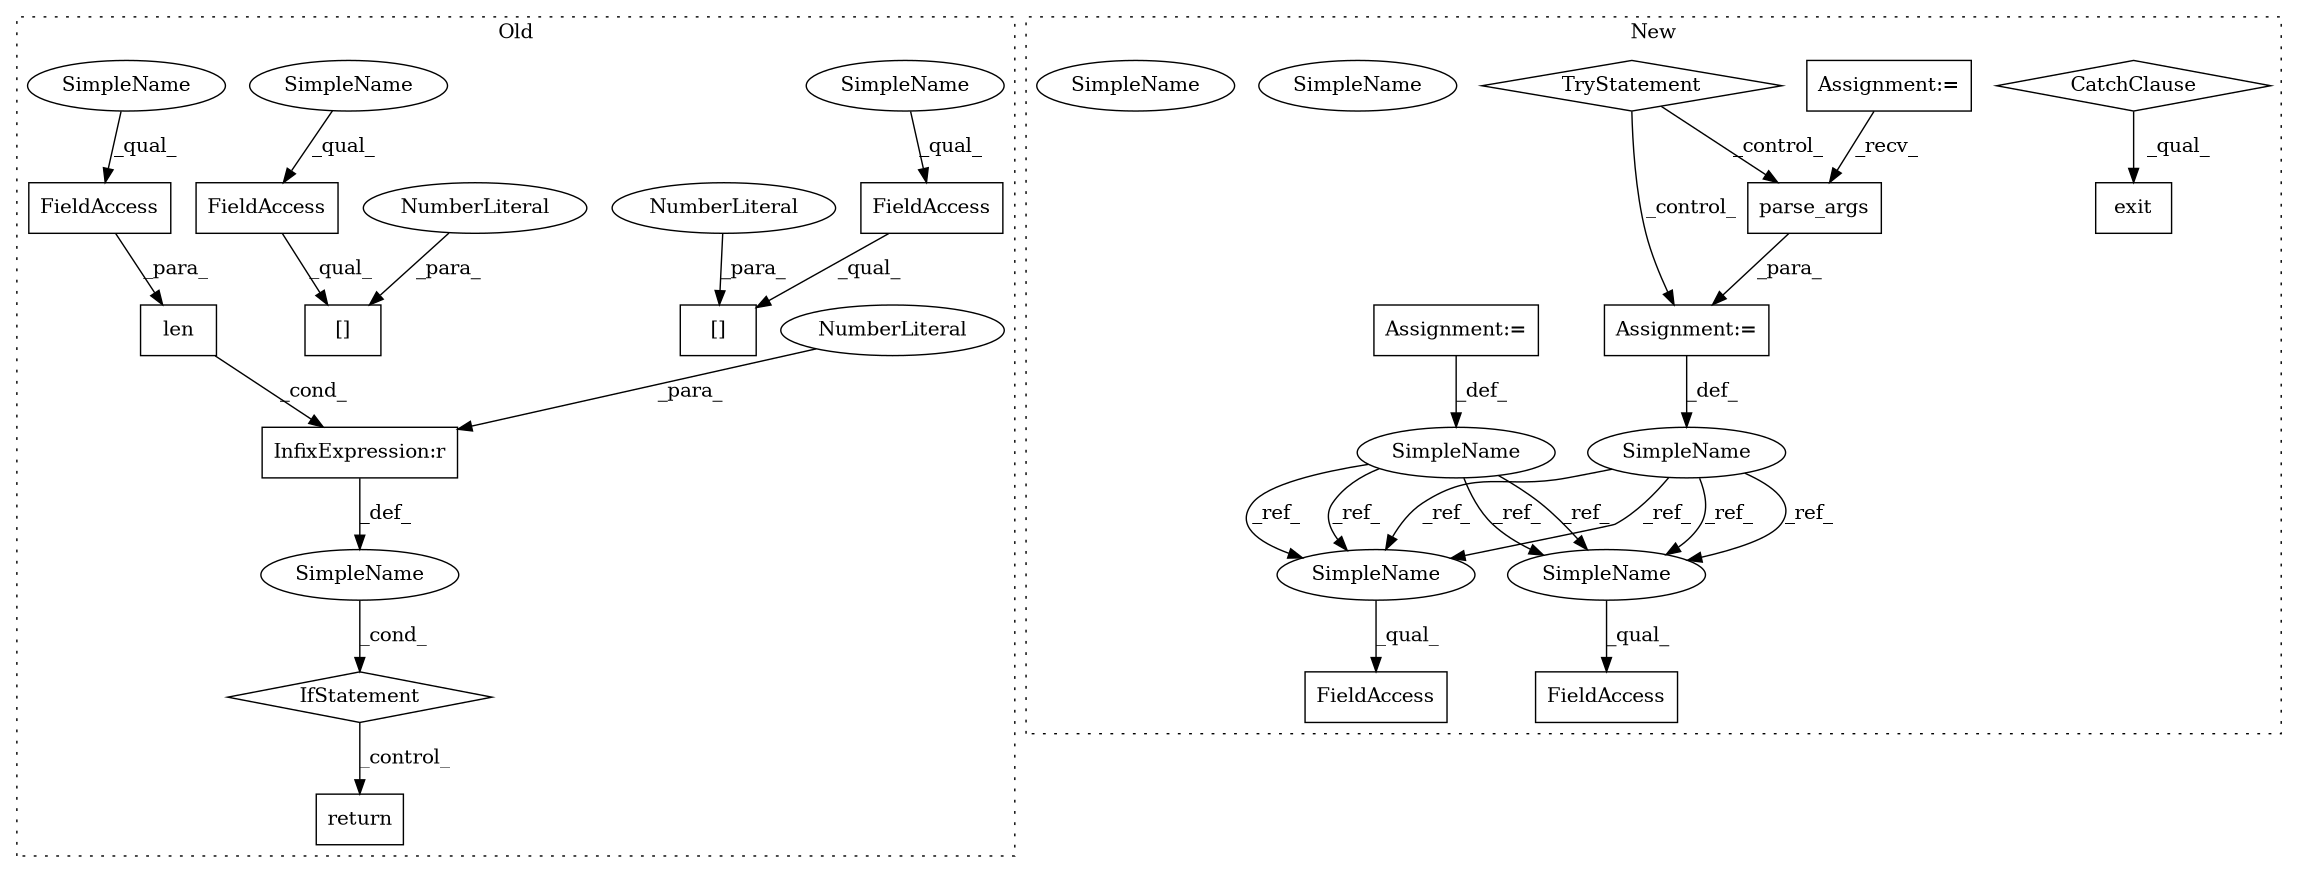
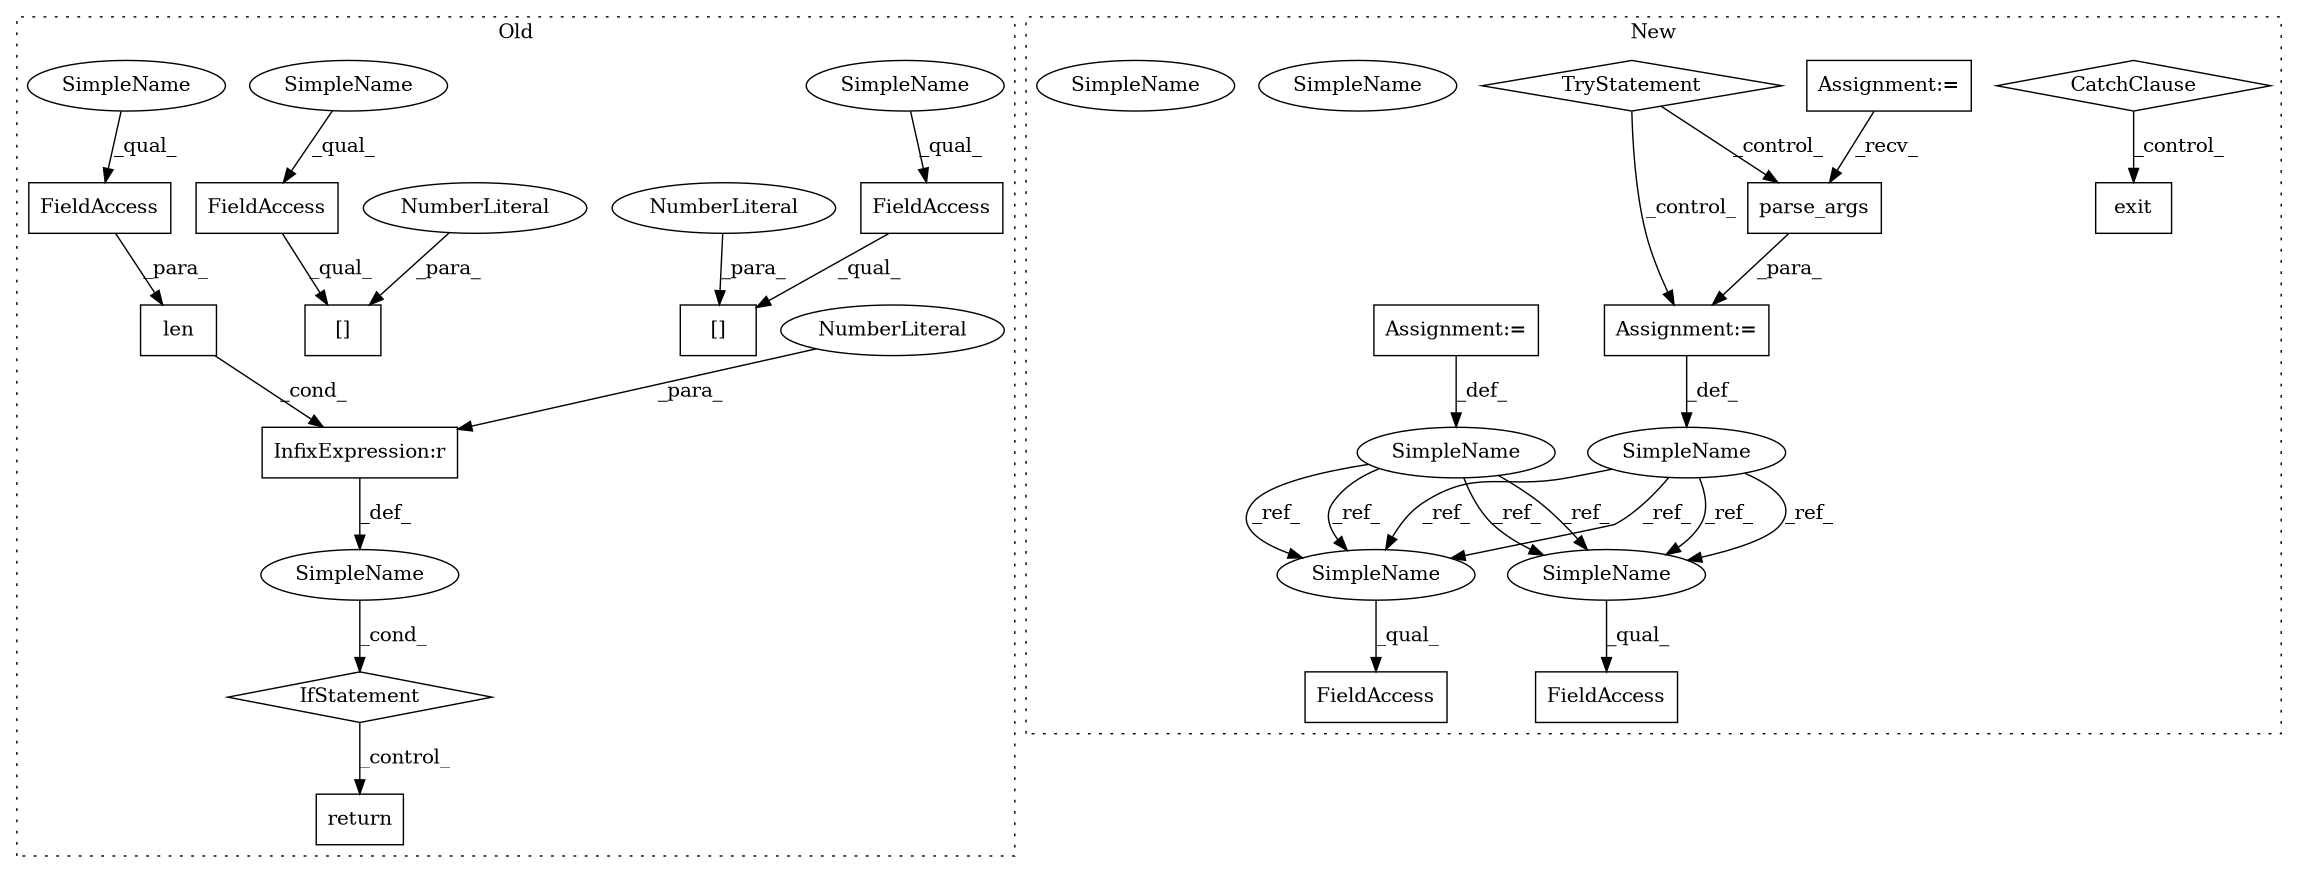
edge "CatchClause" -> "exit": label "_qual_" -> "_control_"
